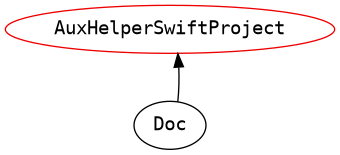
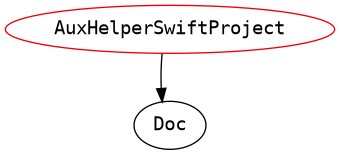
edge "Doc" -> "AuxHelperSwiftProject": reversed
